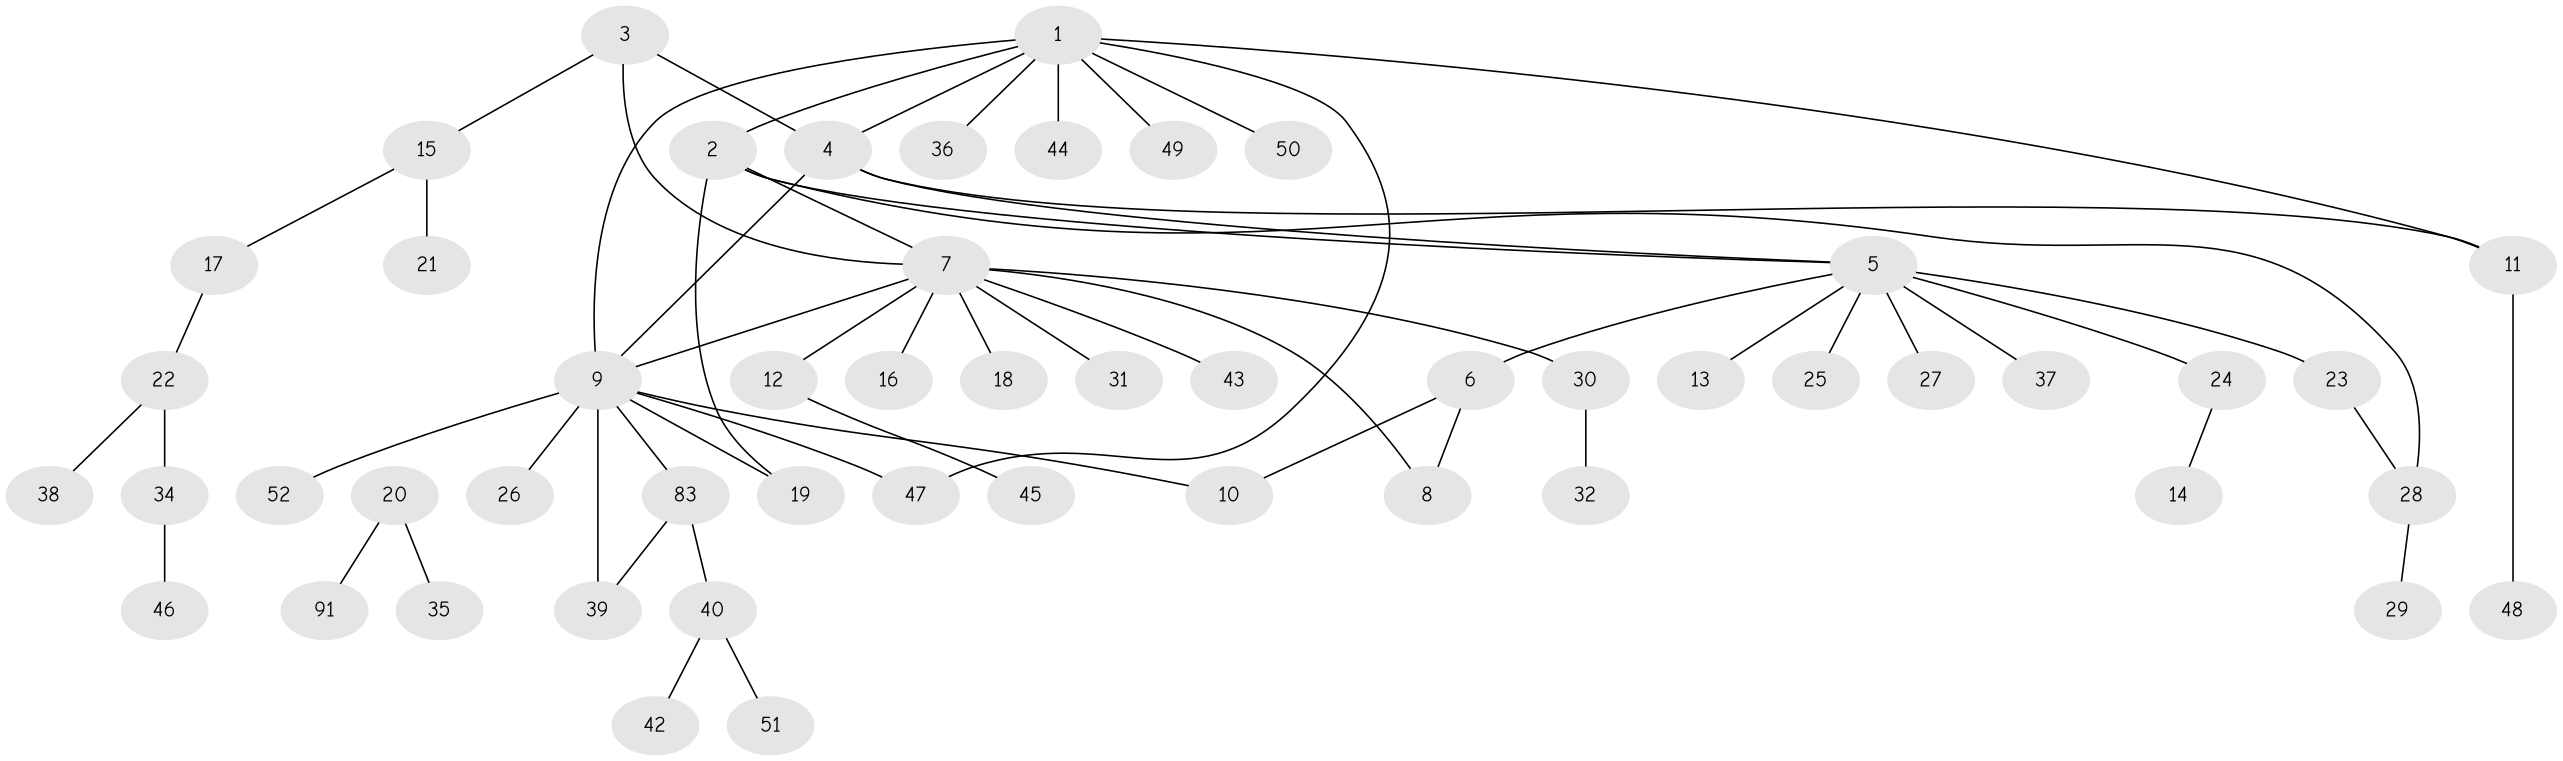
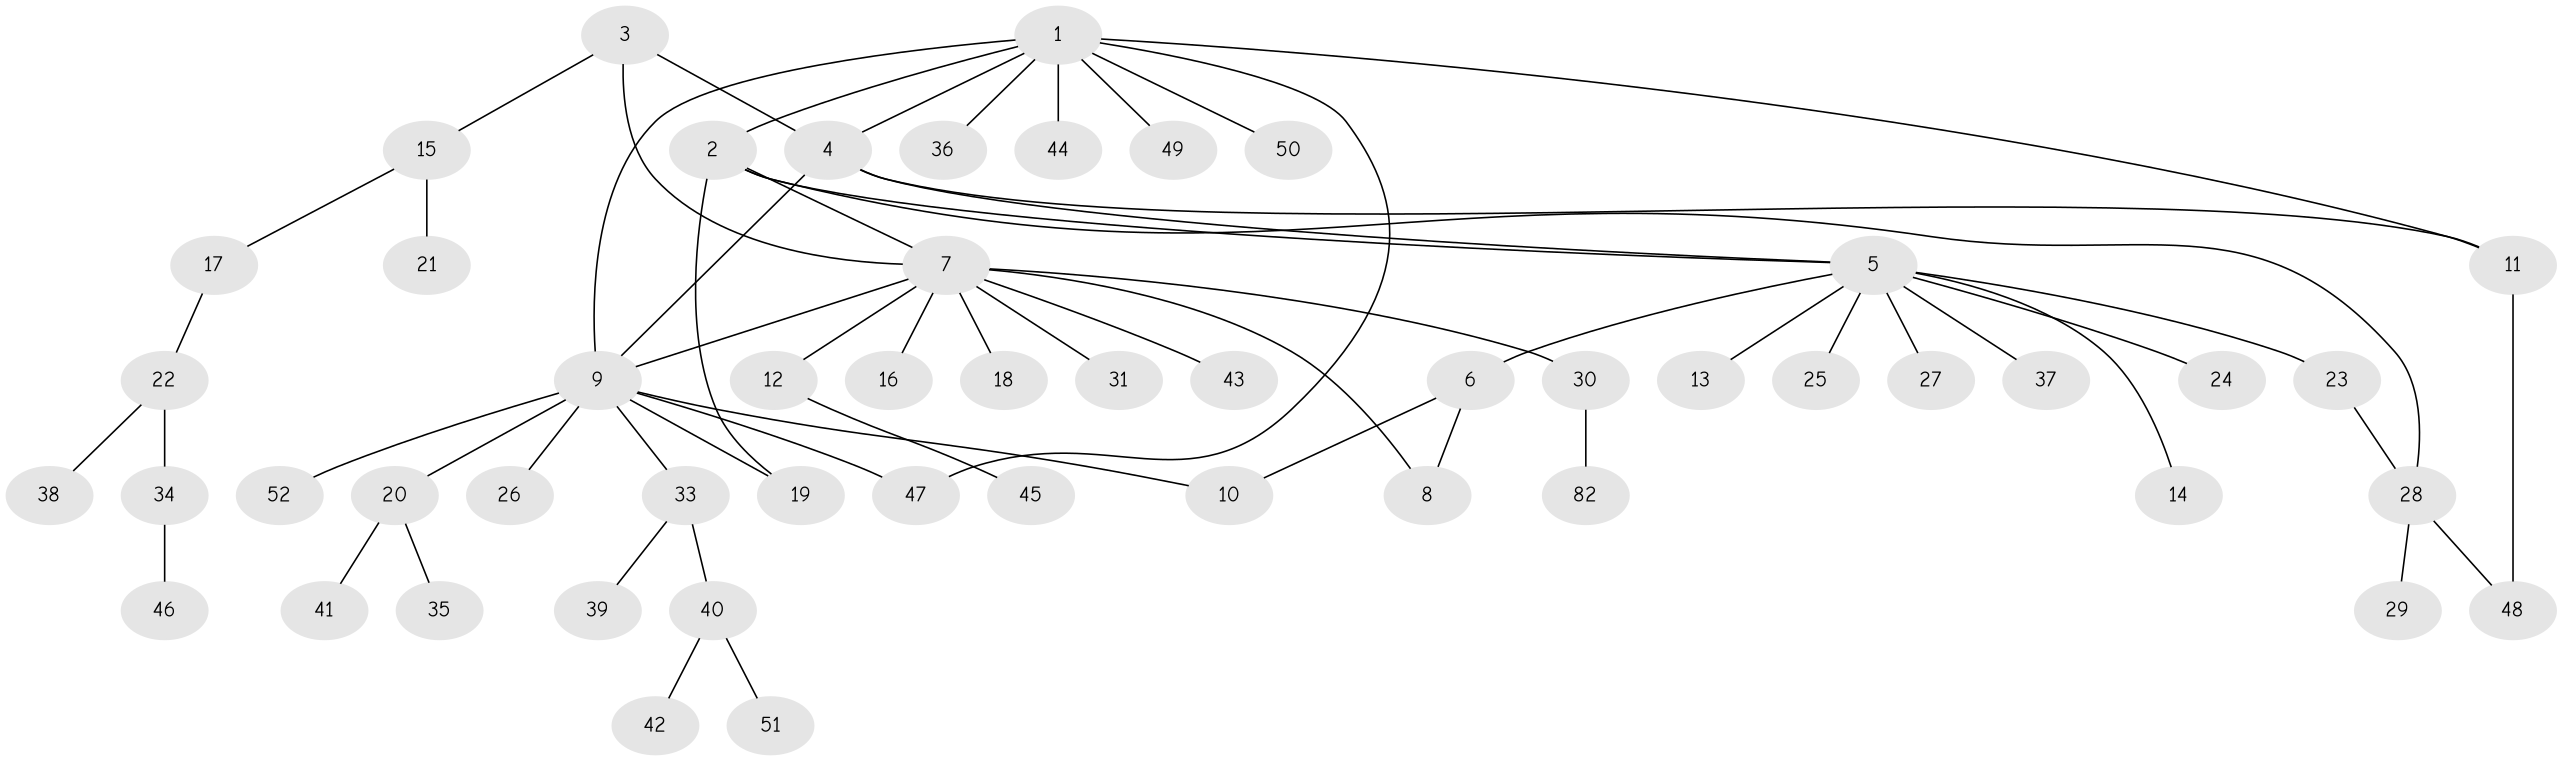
edge "24" -- "14": now "5" -- "14"
edge "9" -- "39": now "9" -- "20"
node "83": label "83" -> "33"
node "32": label "32" -> "82"
edge "28" -- "48": added
node "91": label "91" -> "41"
